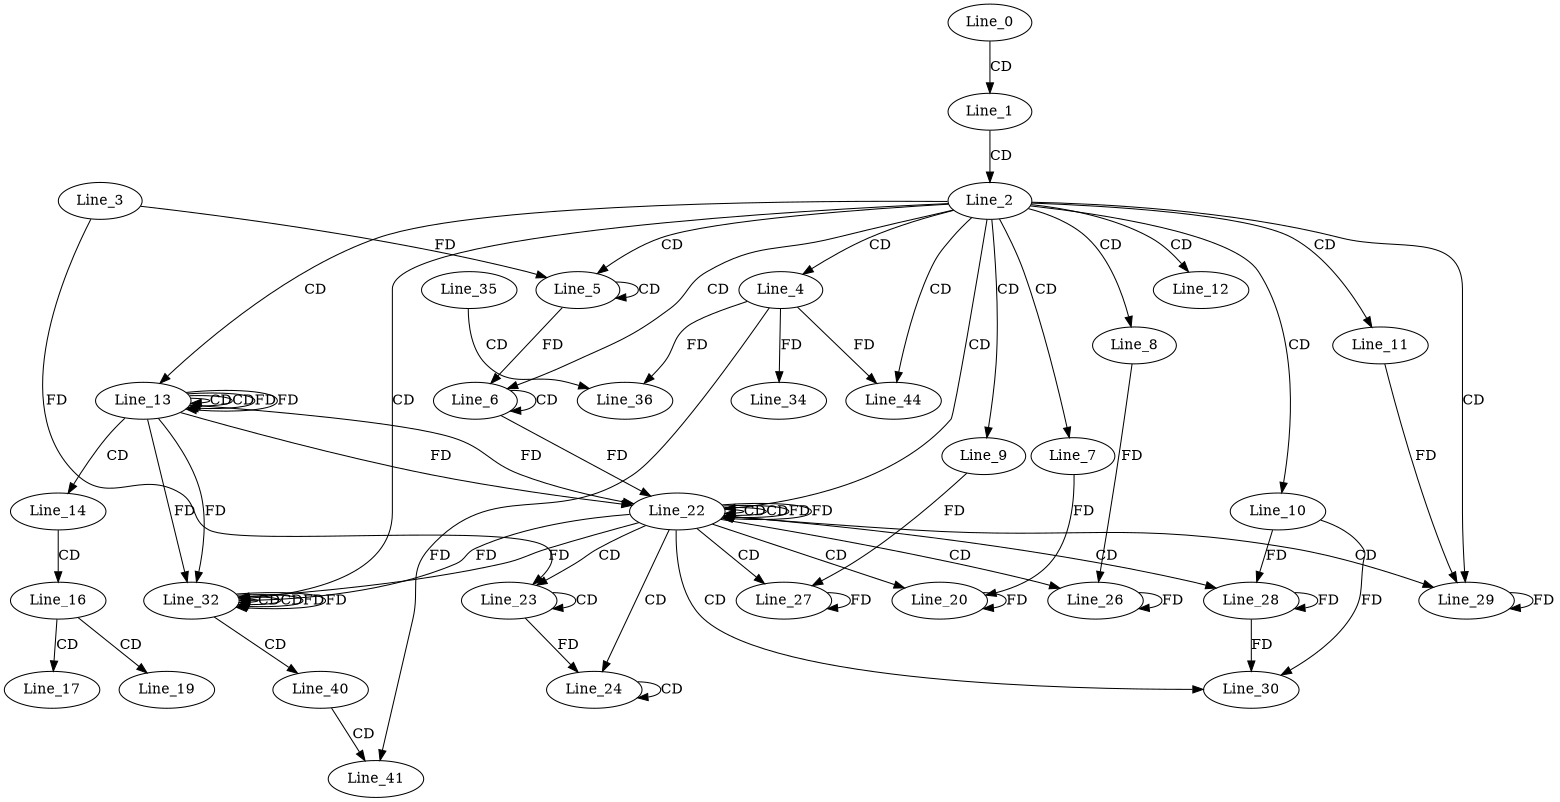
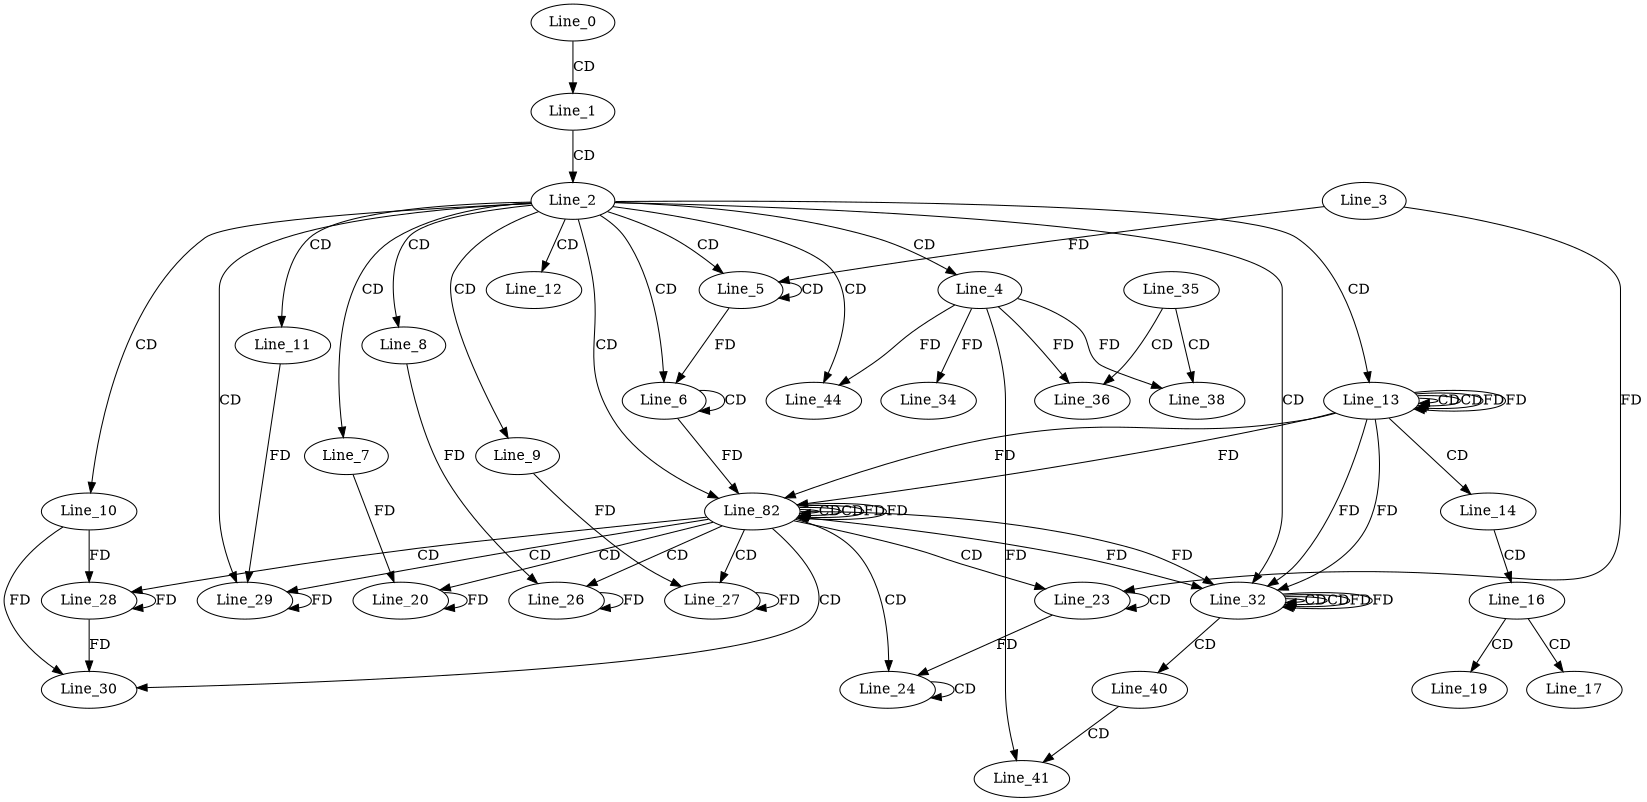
node "Line_38": added
node "Line_22": label "Line_22" -> "Line_82"
